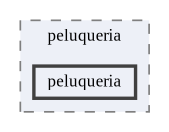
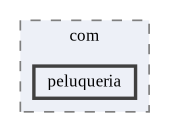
cluster "peluqueria": label "peluqueria" -> "com"
